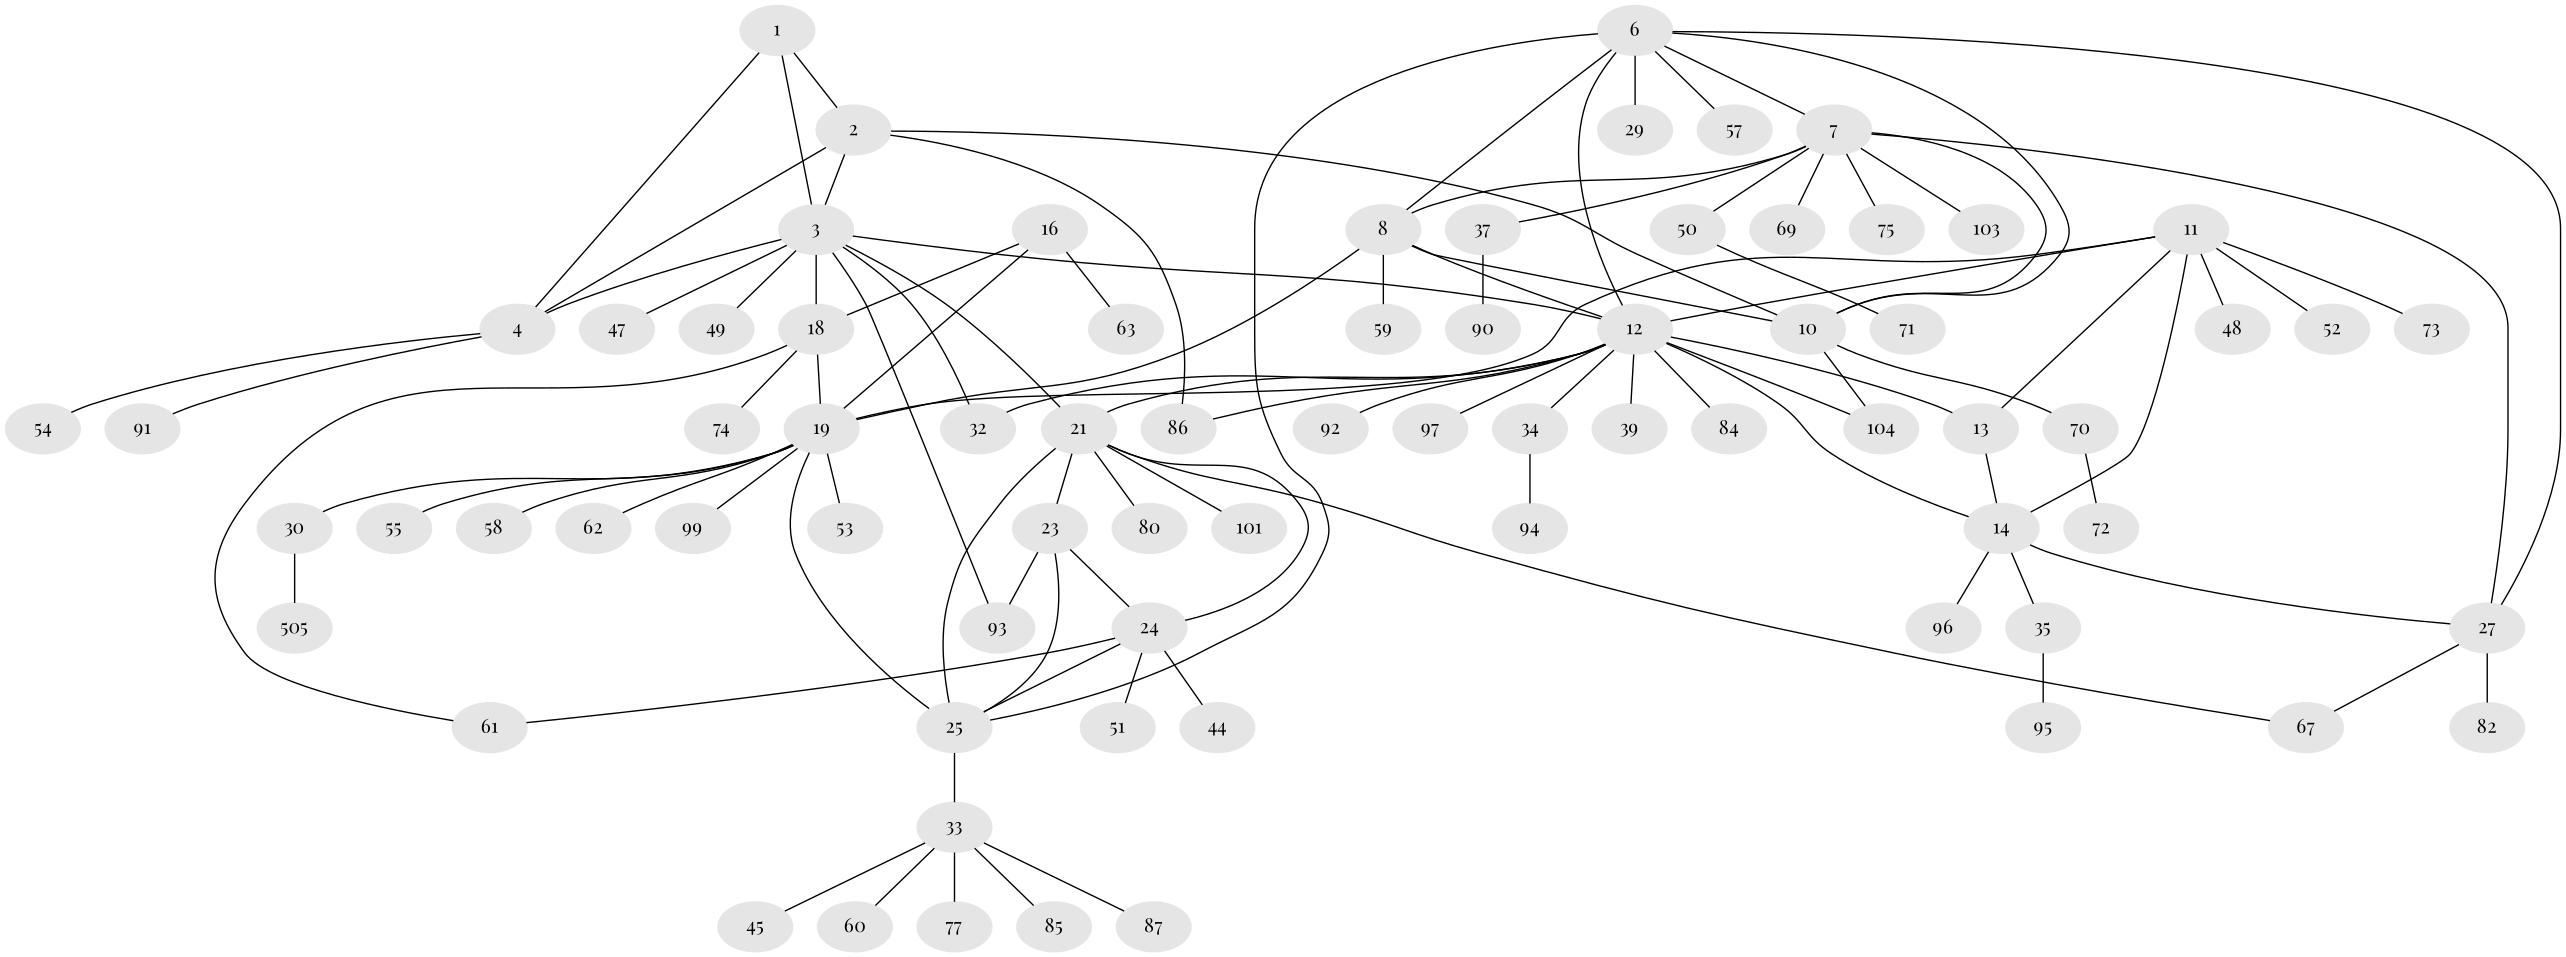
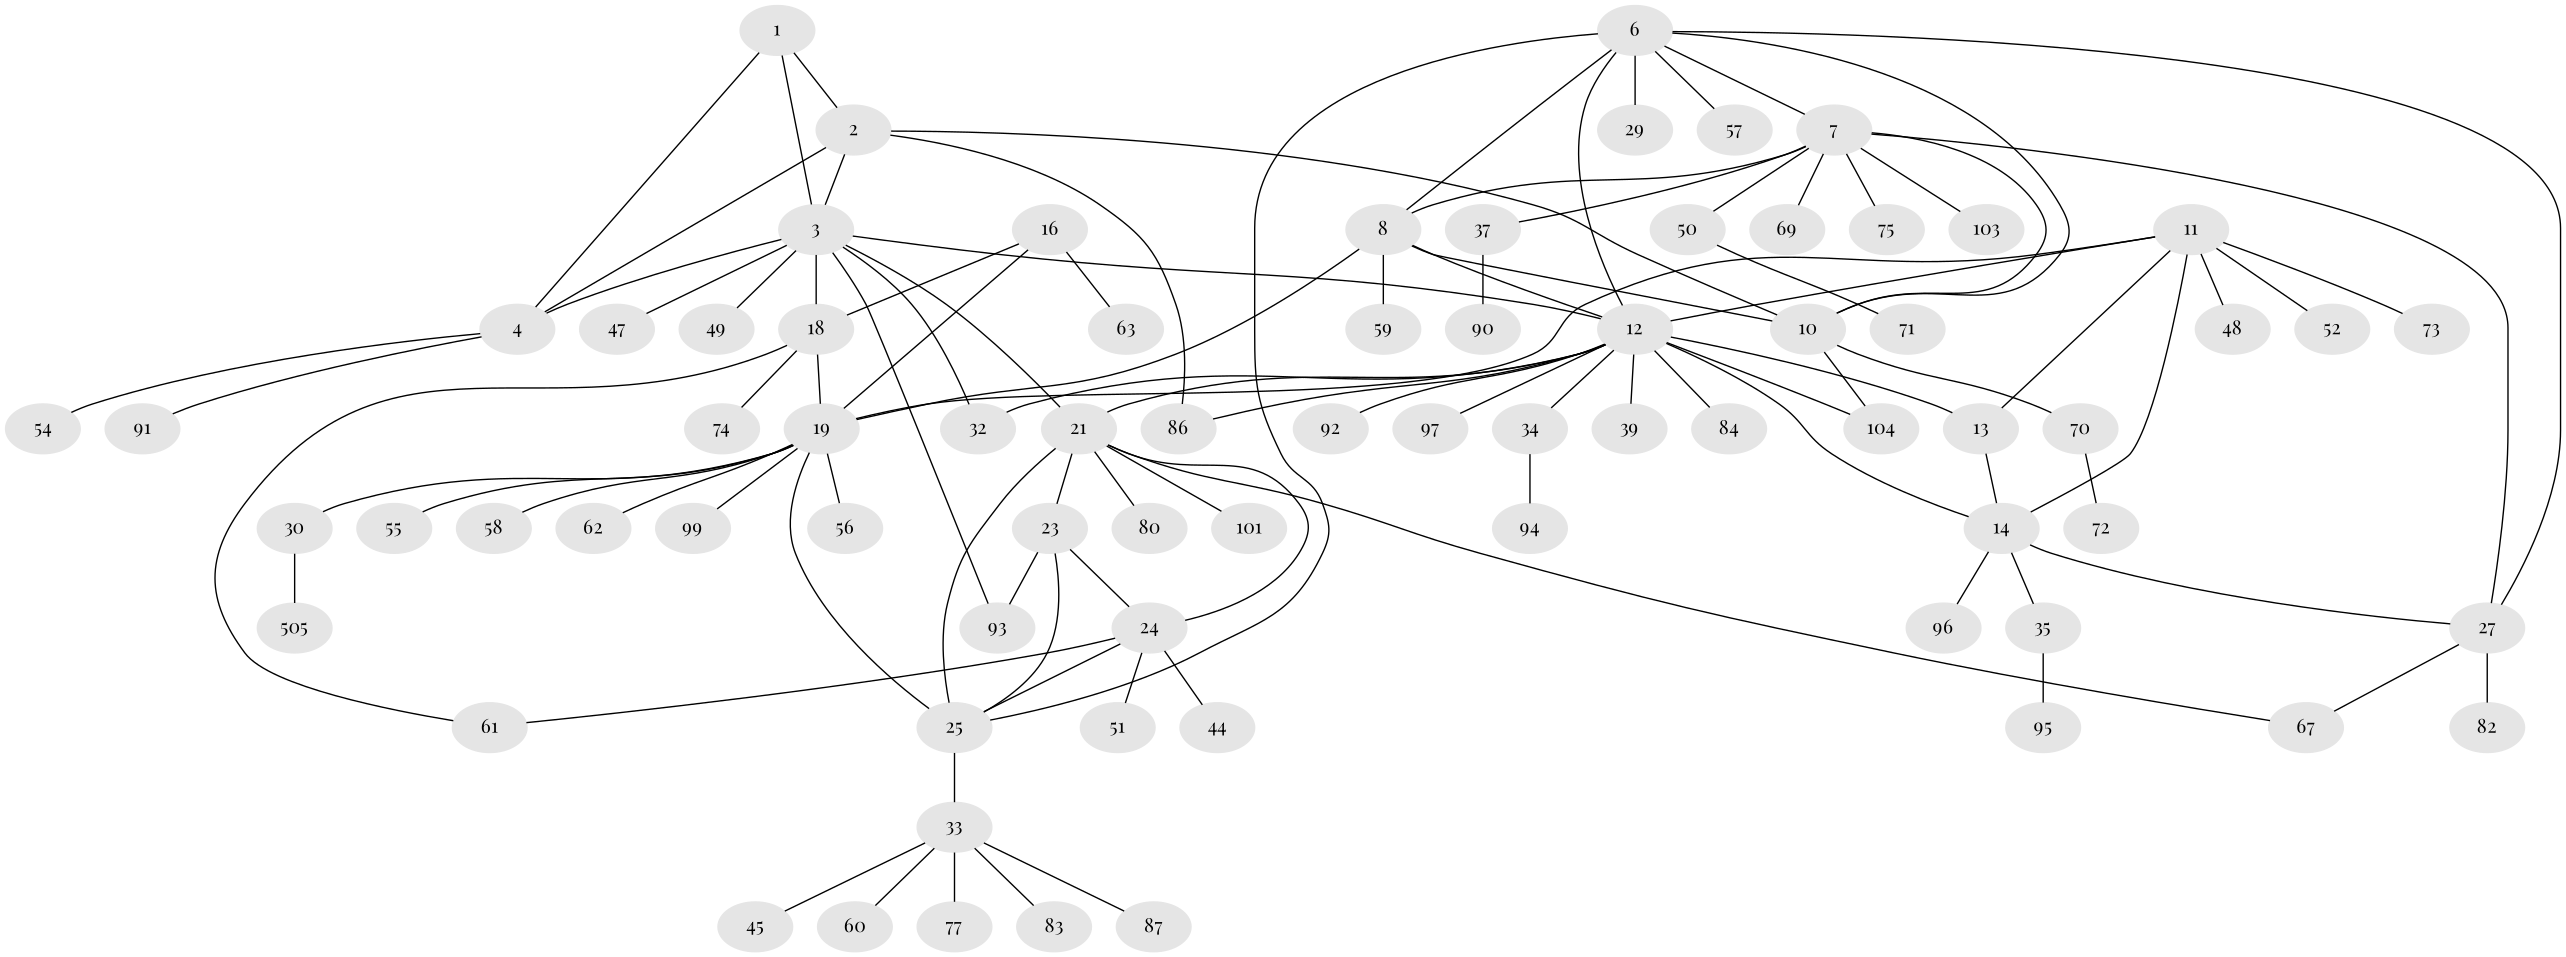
node "53": label "53" -> "56"
node "85": label "85" -> "83"
